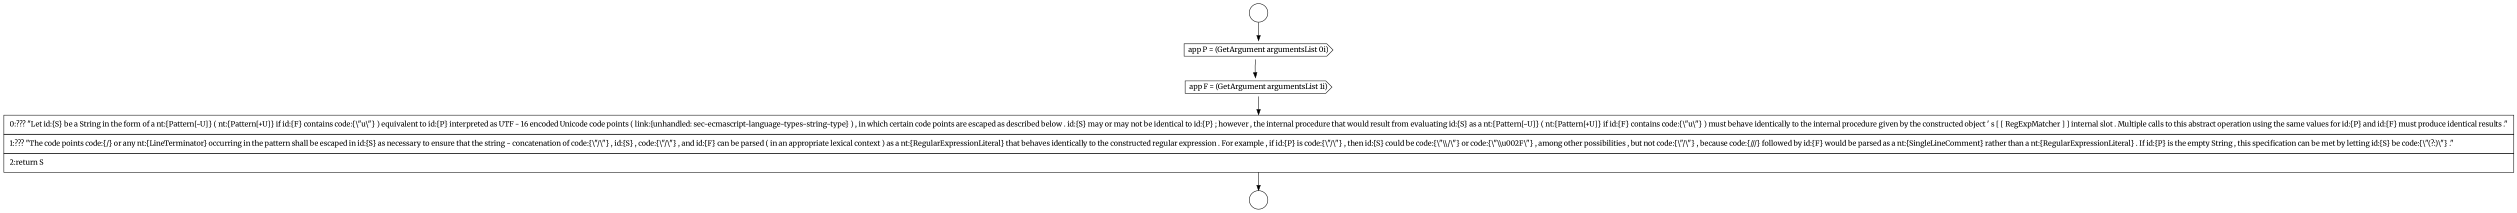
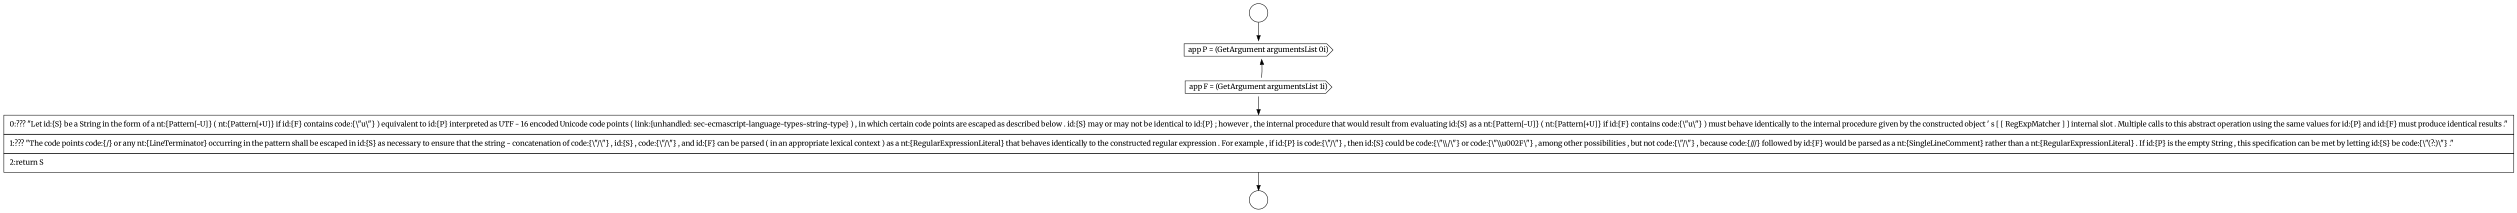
edge "app P = (GetArgument argumentsList 0i)" -> "app F = (GetArgument argumentsList 1i)": reversed
